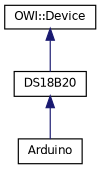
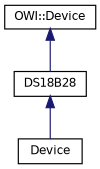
node "DS18B20": label "DS18B20" -> "DS18B28"
node "Arduino": label "Arduino" -> "Device"
